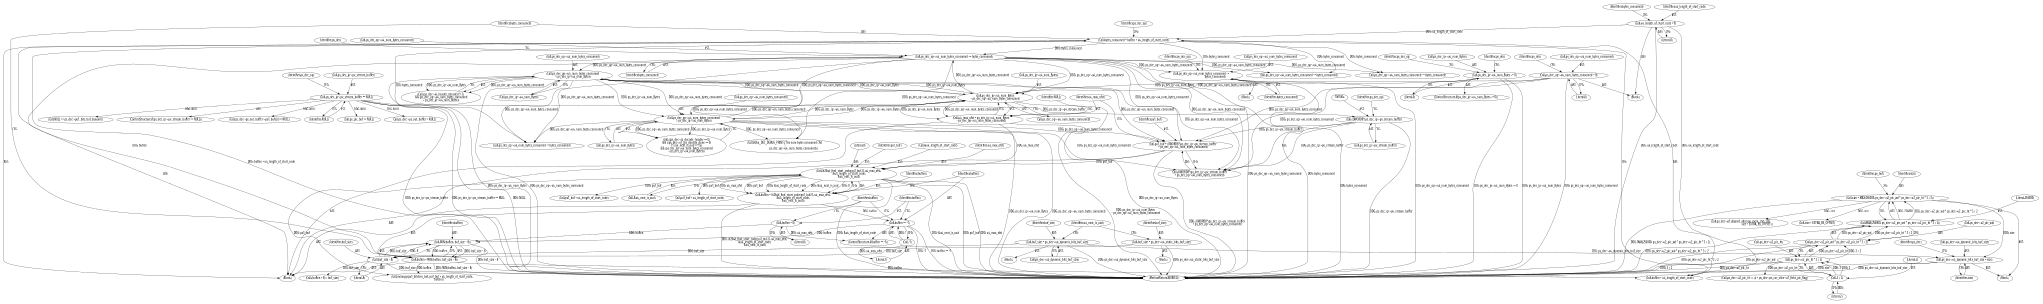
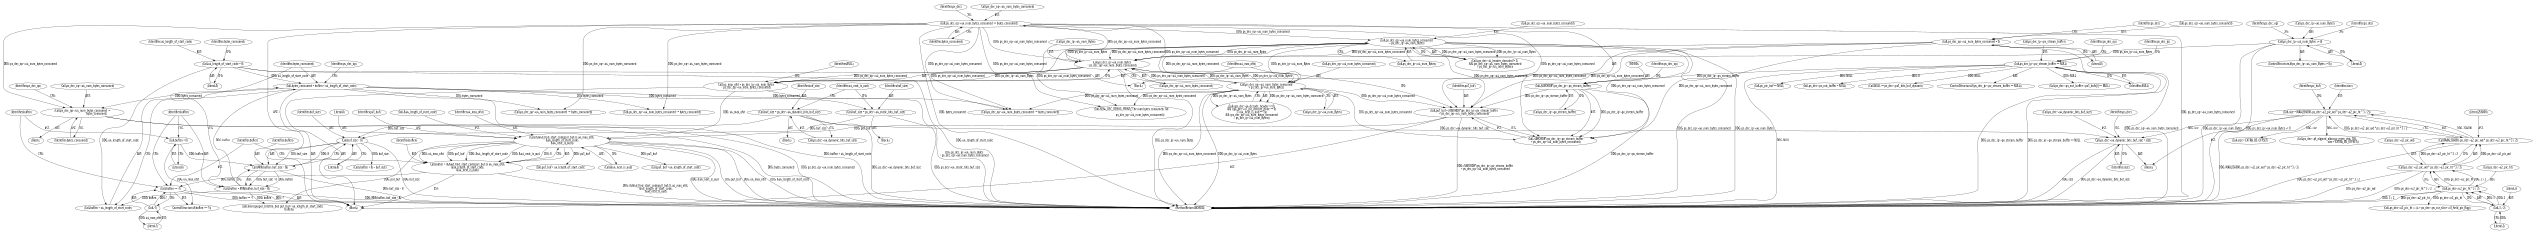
node "(Identifier,ps_dec_ip)": added
edge "(Call,bytes_consumed = buflen + u4_length_of_start_code)" -> "(Call,ps_dec_op->u4_num_bytes_consumed += bytes_consumed)": now "(Call,bytes_consumed = buflen + u4_length_of_start_code)" -> "(Call,buf_size = ps_dec->u4_static_bits_buf_size)"
edge "(Call,ps_dec_ip->pv_stream_buffer == NULL)" -> "(Call,ps_dec->ps_out_buffer = NULL)": label "DDG: NULL" -> "DDG: 8"
edge "(Call,buflen == -1)" -> "(Call,MIN(buflen, buf_size - 8))": removed, label "DDG: buflen"
